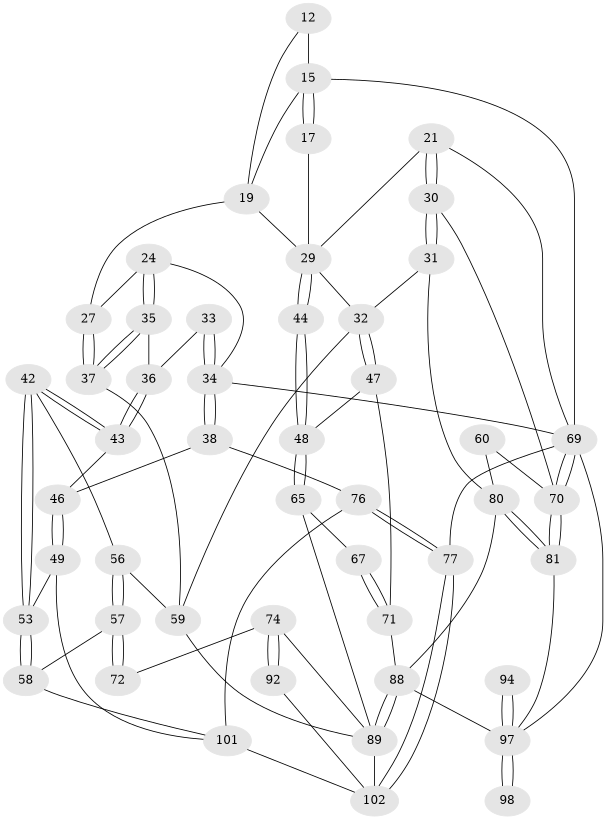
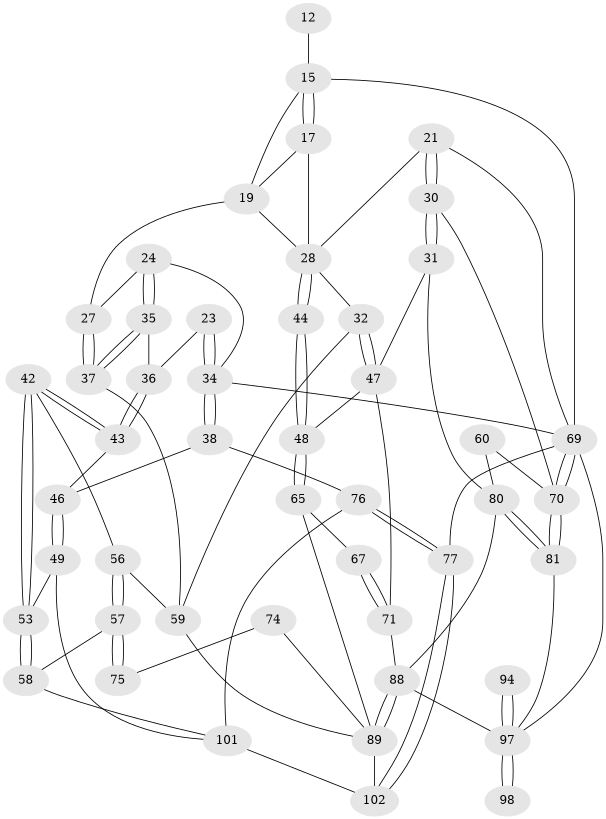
edge "12" -- "19": now "17" -- "19"
node "29": label "29" -> "28"
edge "31" -- "32": now "31" -- "47"
node "33": label "33" -> "23"
node "72": label "72" -> "75"
node "92": removed
